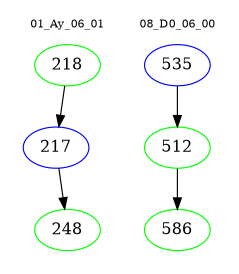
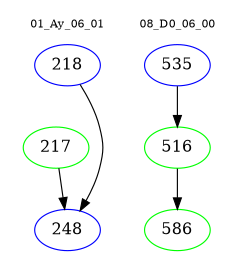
node "218": color green -> blue
edge "218" -> "217": now "218" -> "248"
node "217": color blue -> green
node "512": label "512" -> "516"
node "248": color green -> blue
